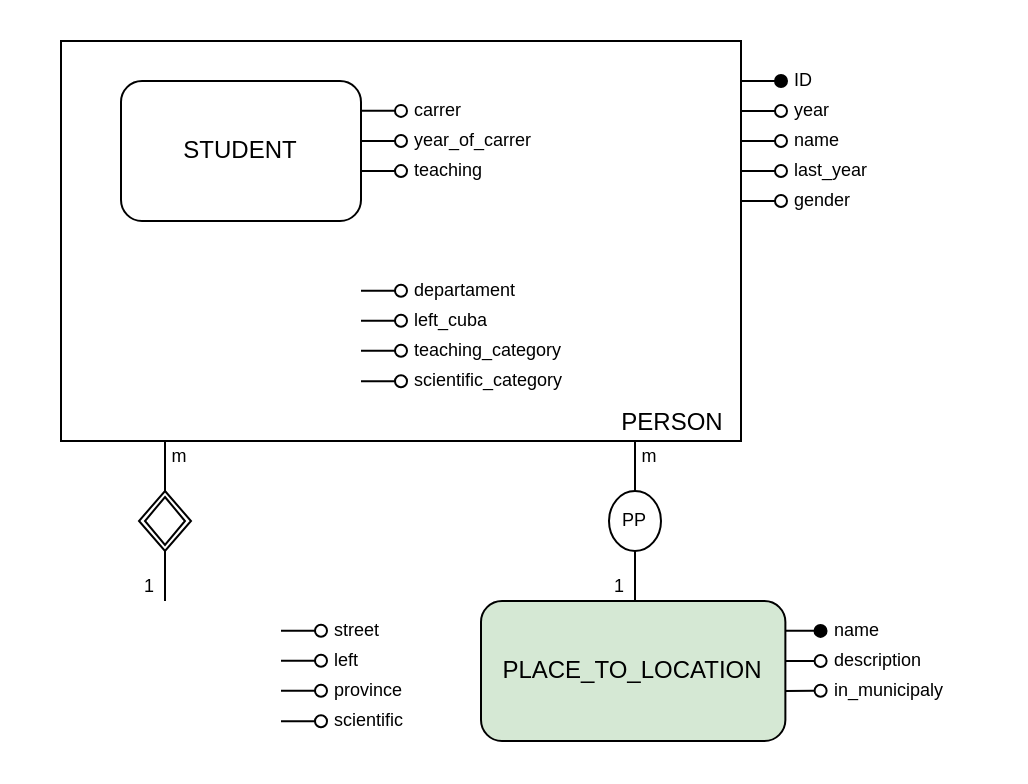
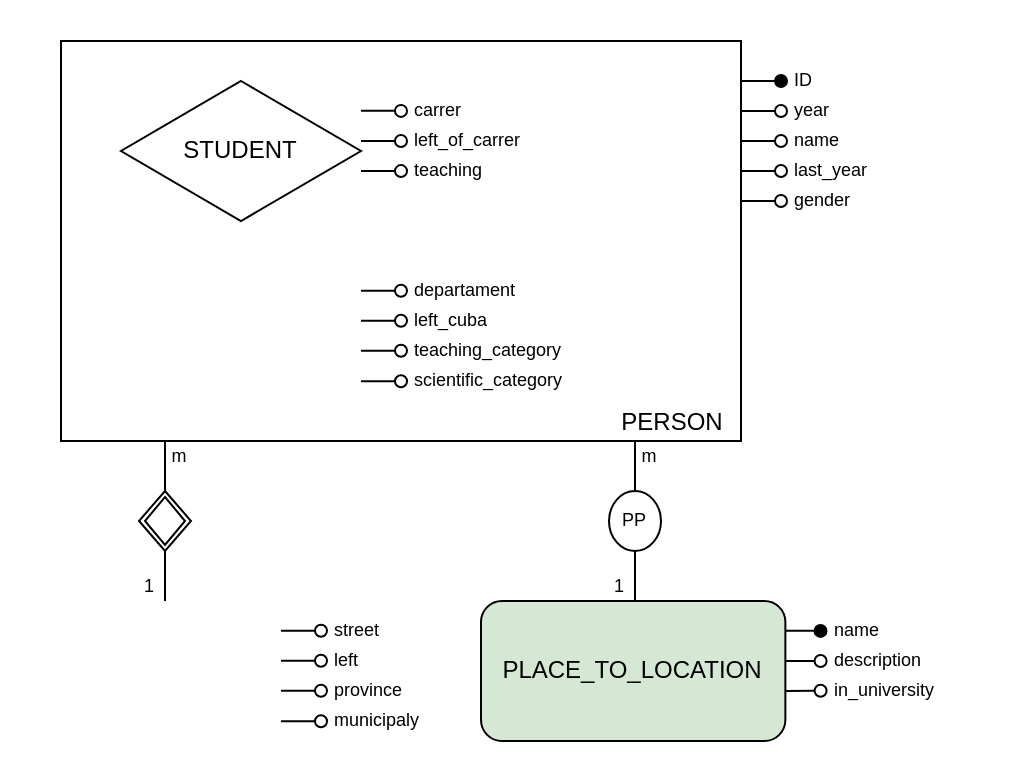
node "year_of_carrer": label "year_of_carrer" -> "left_of_carrer"
node "STUDENT": shape rounded rectangle -> diamond
node "in_municipaly": label "in_municipaly" -> "in_university"
node "scientific": label "scientific" -> "municipaly"
